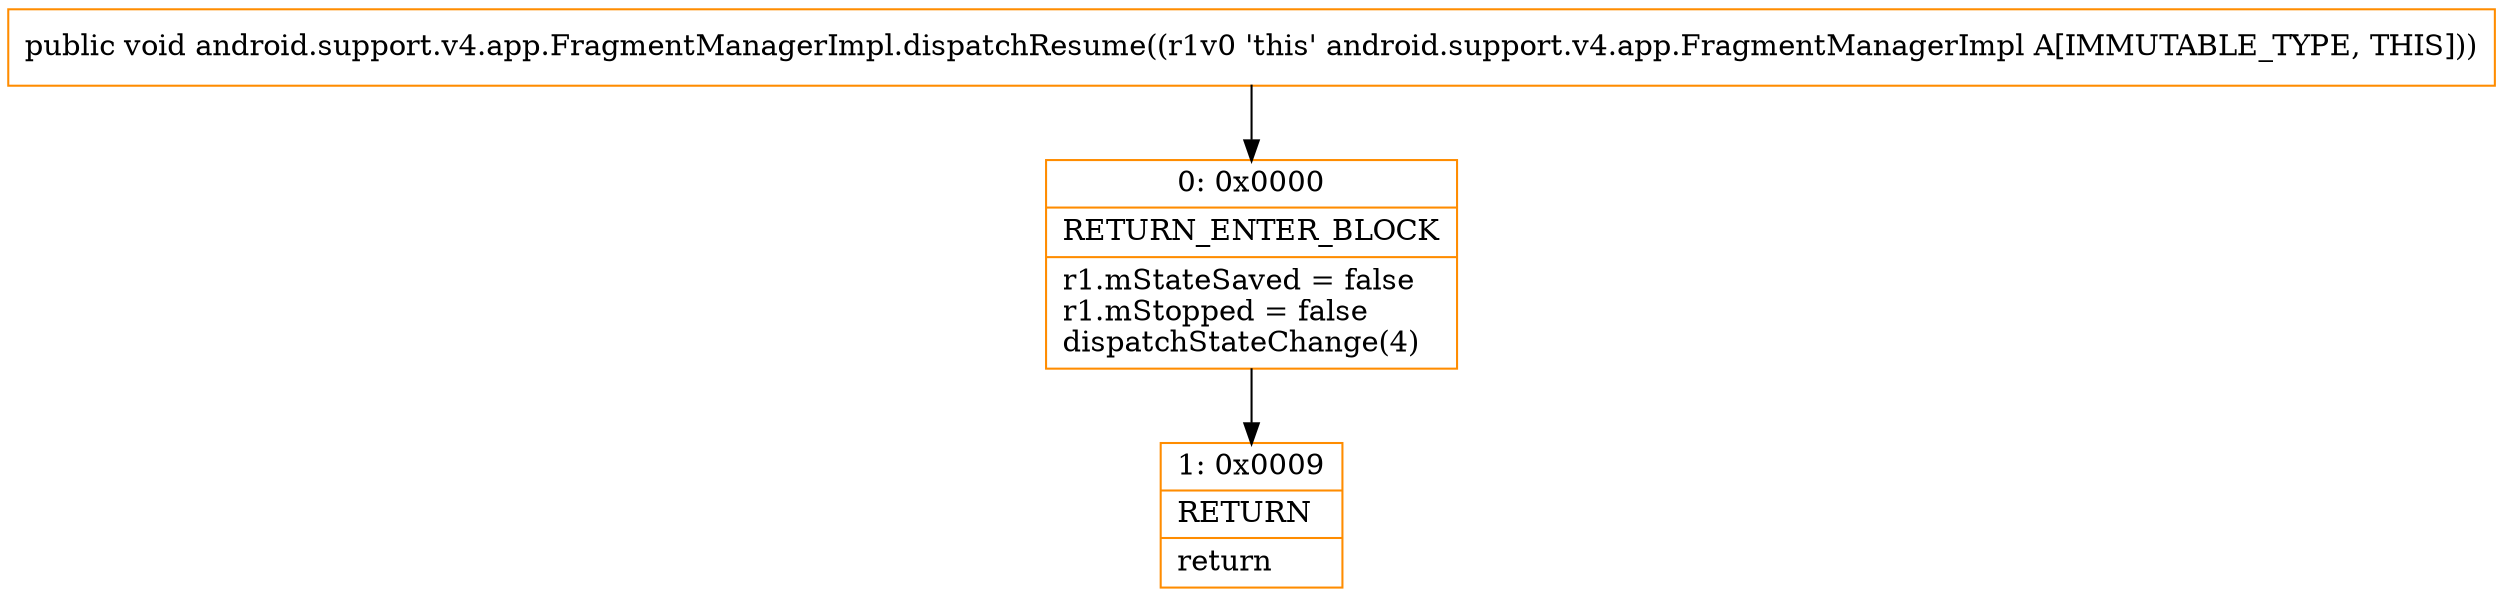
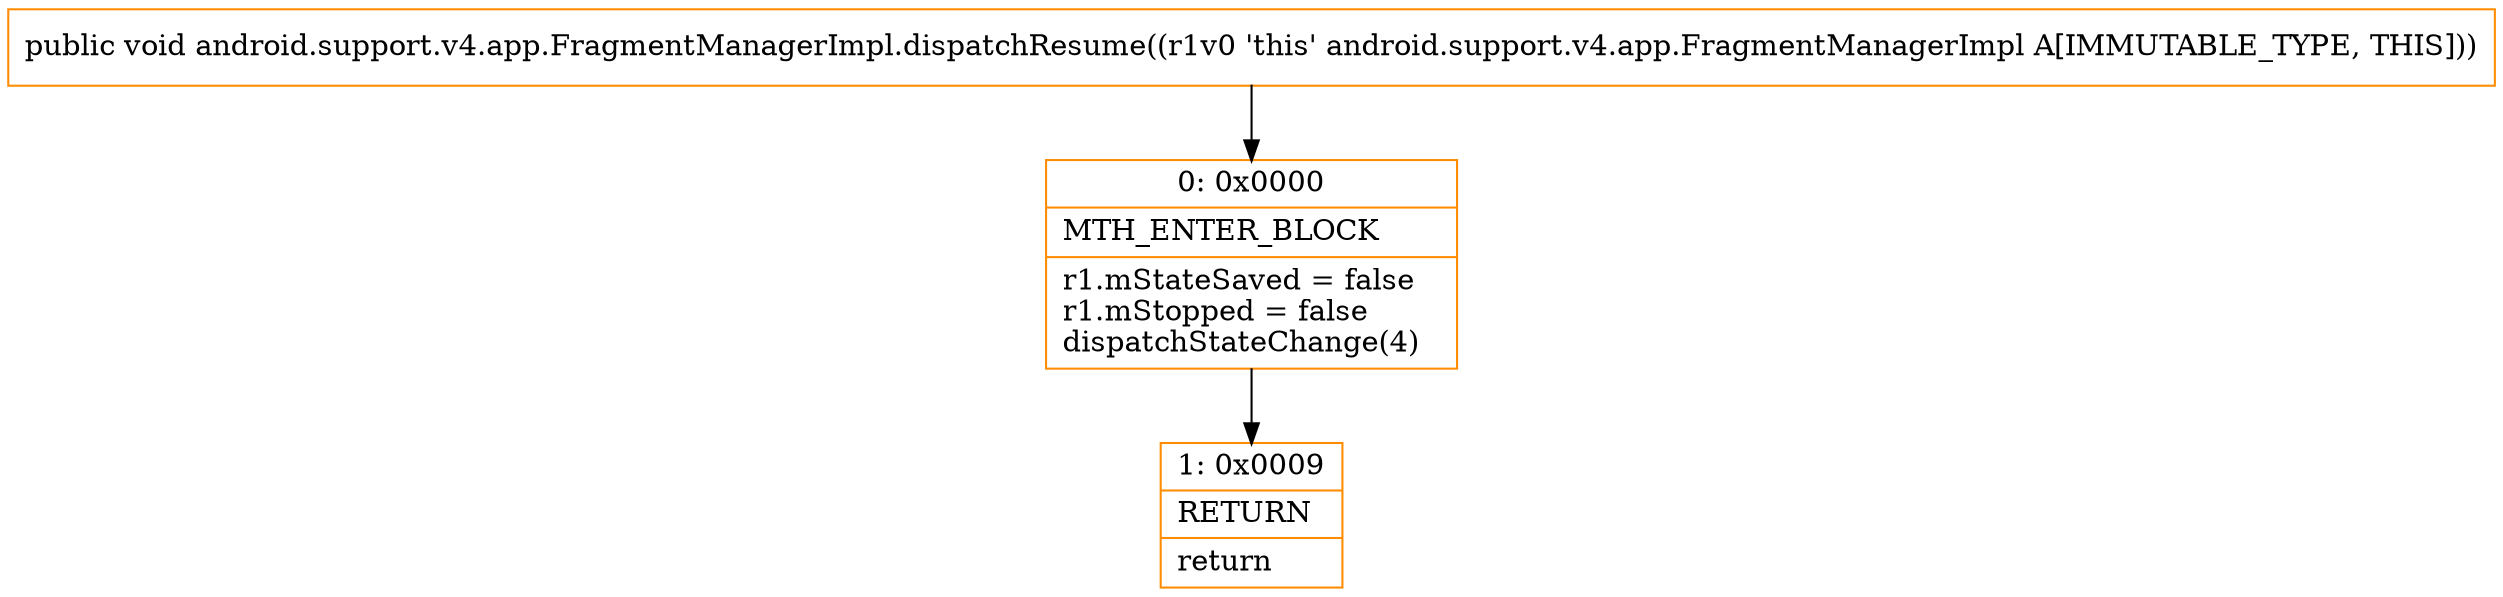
node "0: 0x0000": text "RETURN_ENTER_BLOCK" -> "MTH_ENTER_BLOCK"
